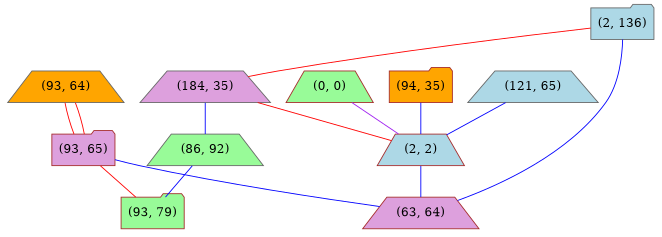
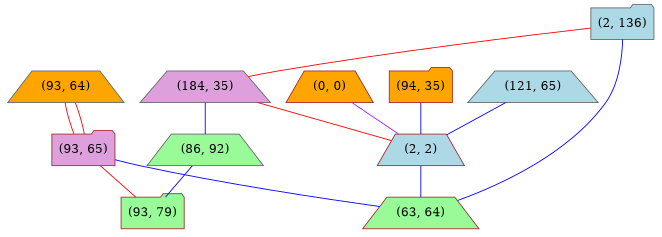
node "(0, 0)": fillcolor palegreen -> orange
node "(63, 64)": fillcolor plum -> palegreen
